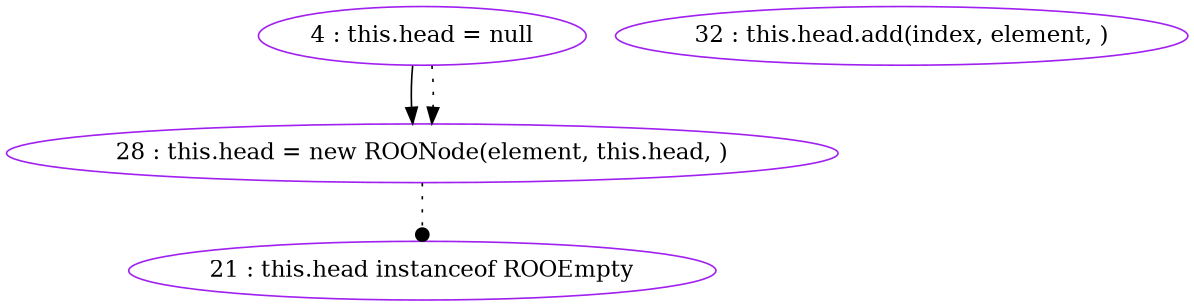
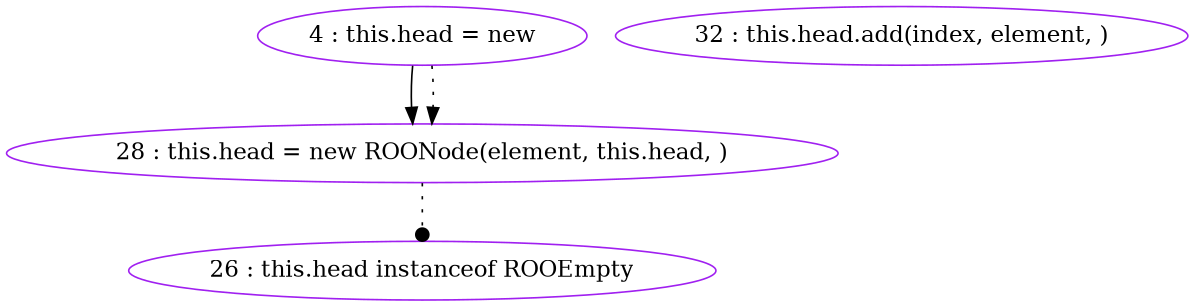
node "4 : this.head = null": label "4 : this.head = null" -> "4 : this.head = new"
node "21 : this.head instanceof ROOEmpty": label "21 : this.head instanceof ROOEmpty" -> "26 : this.head instanceof ROOEmpty"
